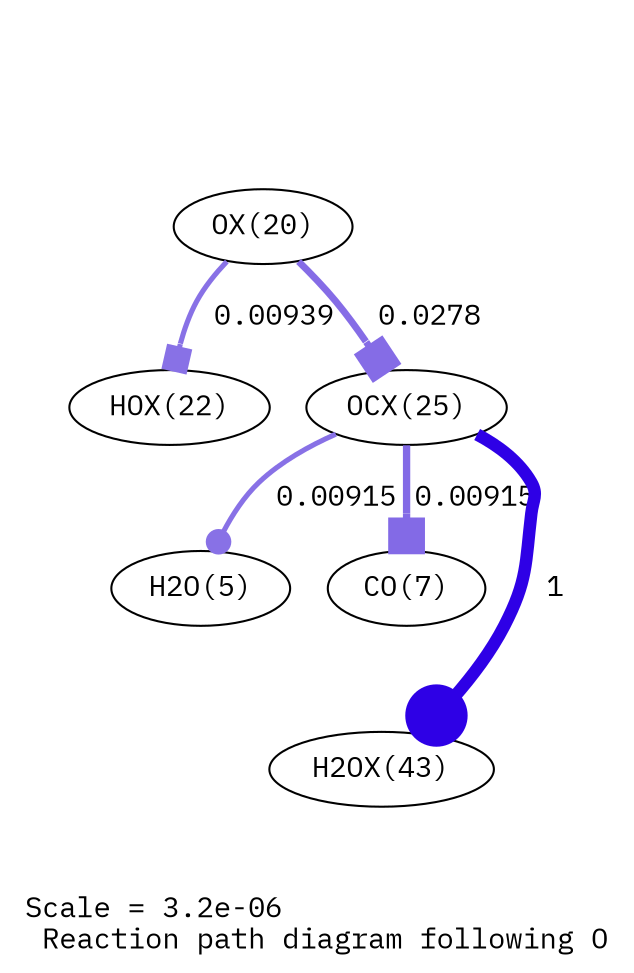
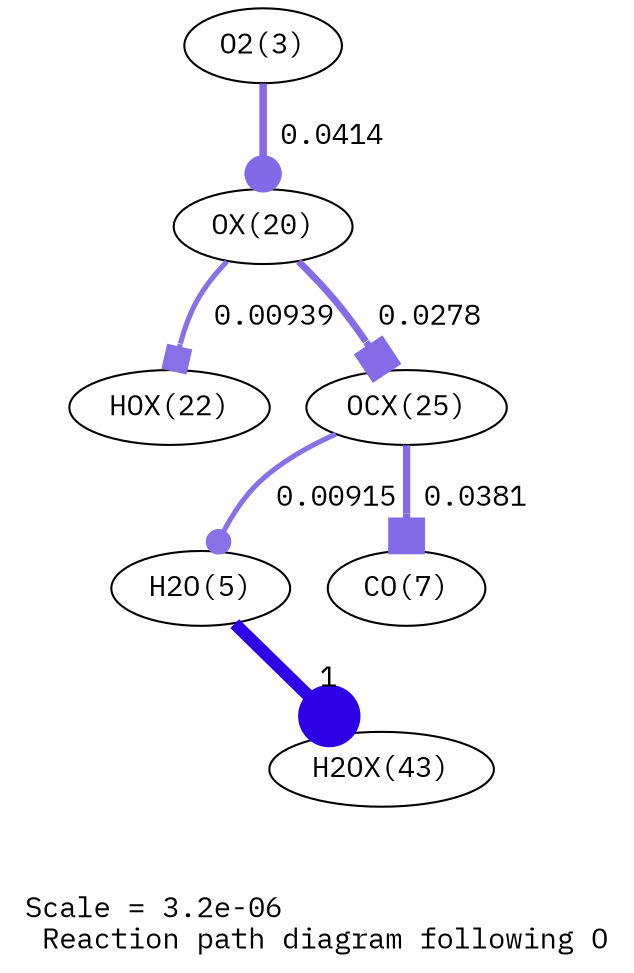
node "O2(3)": added
edge "OCX(25)" -> "CO(7)": label " 0.00915" -> " 0.0381"
edge "OCX(25)" -> "H2OX(43)": now "H2O(5)" -> "H2OX(43)"
